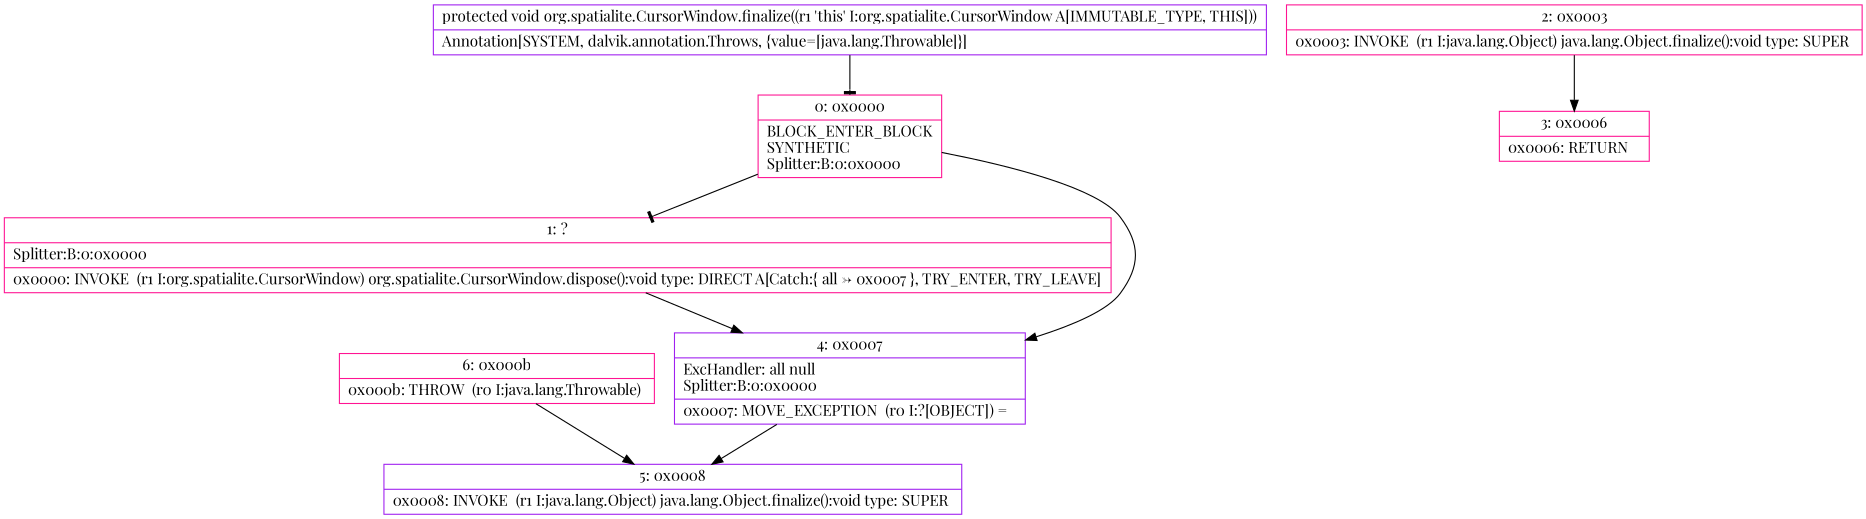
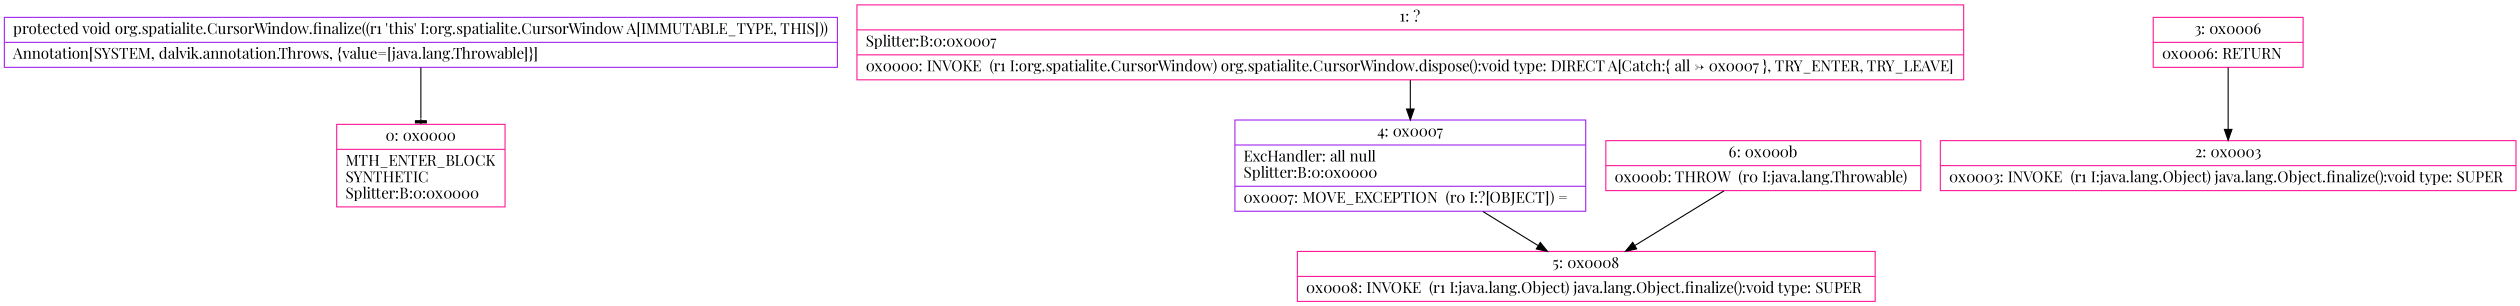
edge "2: 0x0003" -> "3: 0x0006": reversed
node "0: 0x0000": text "BLOCK_ENTER_BLOCK" -> "MTH_ENTER_BLOCK"
edge "0: 0x0000" -> "1: ?": removed
edge "0: 0x0000" -> "4: 0x0007": removed
node "1: ?": text "Splitter:B:0:0x0000" -> "Splitter:B:0:0x0007"
node "5: 0x0008": color purple -> deeppink
